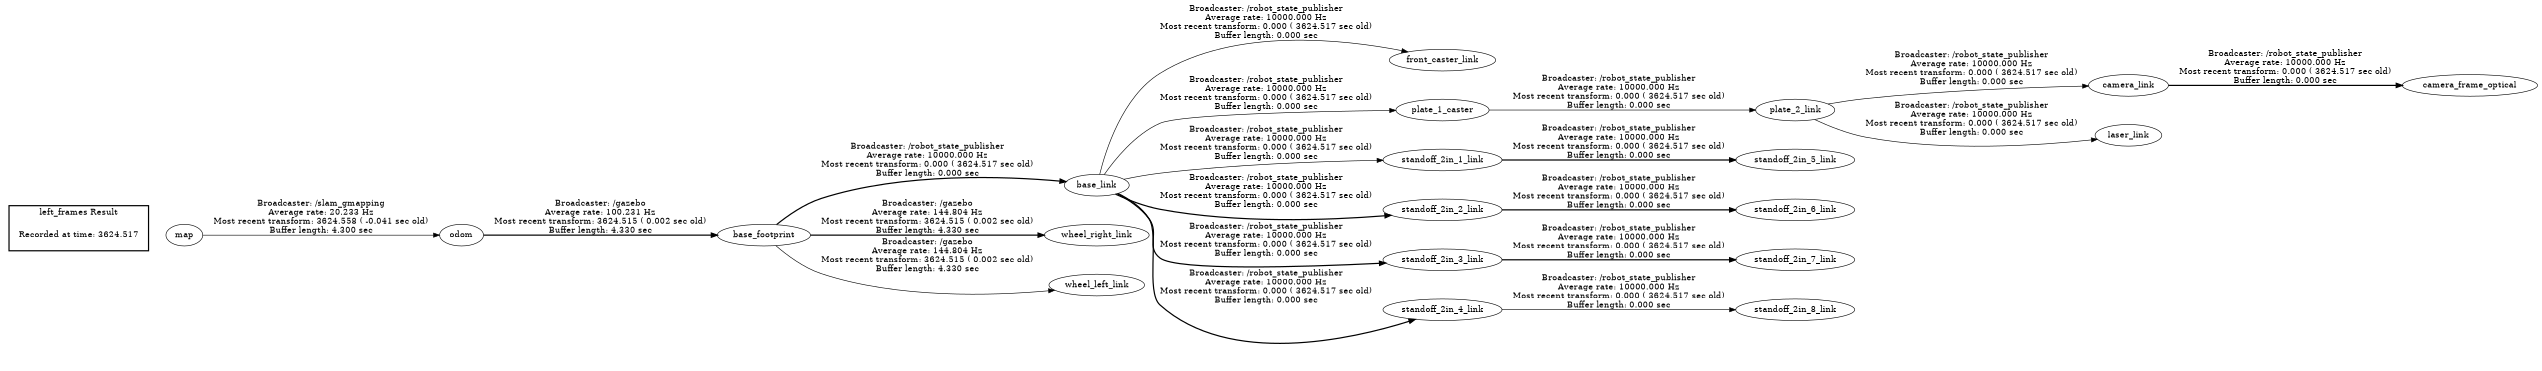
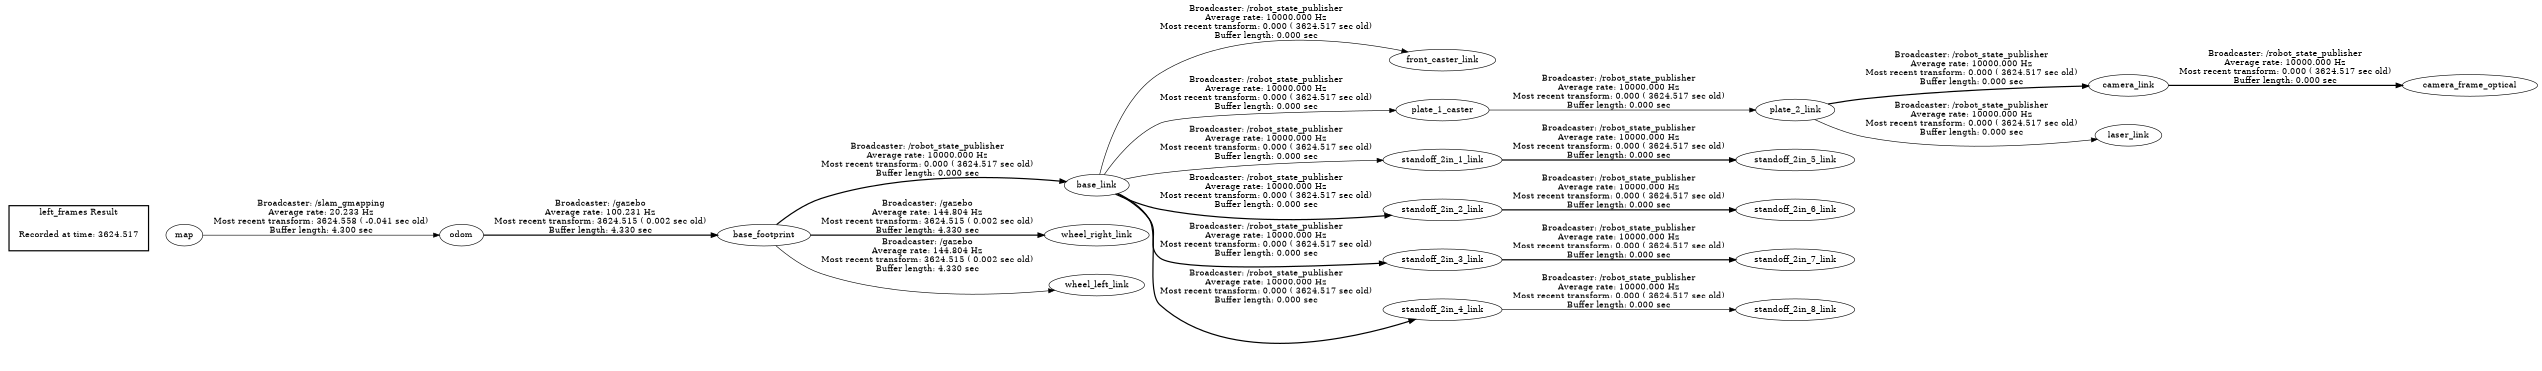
edge "plate_2_link" -> "camera_link": style solid -> bold
